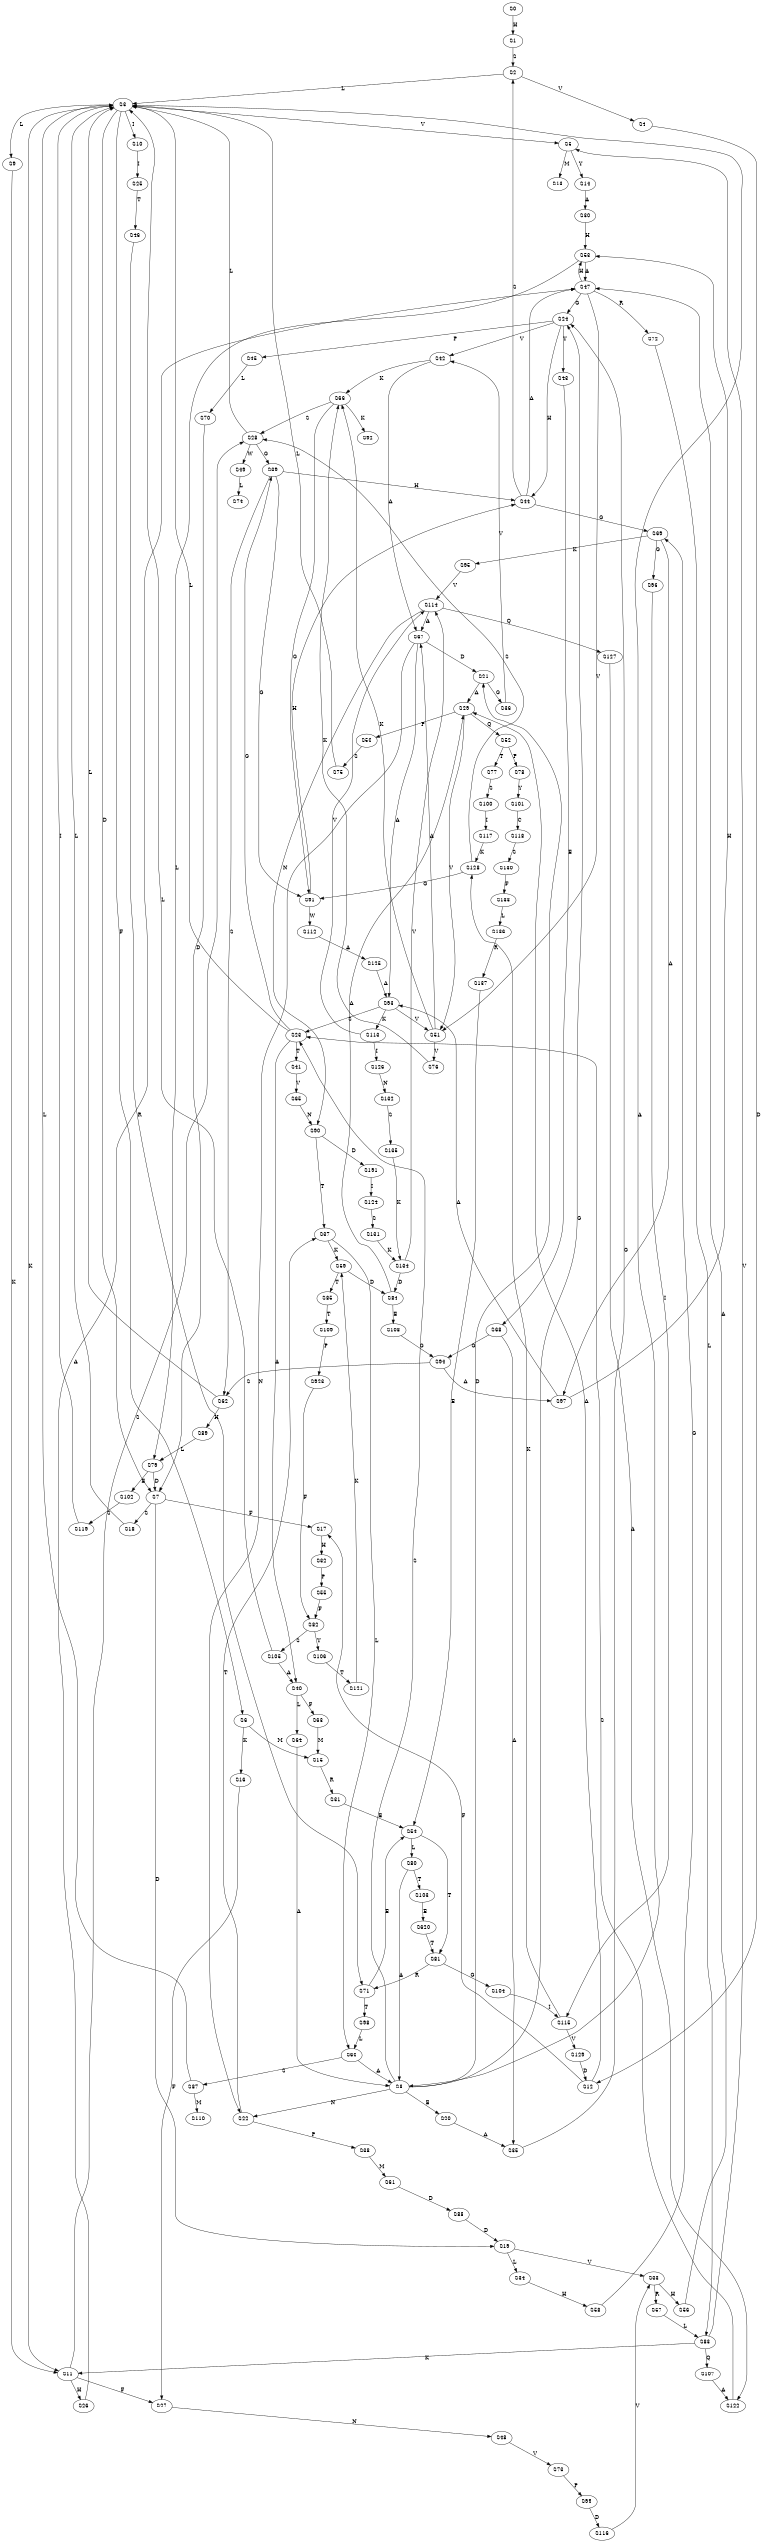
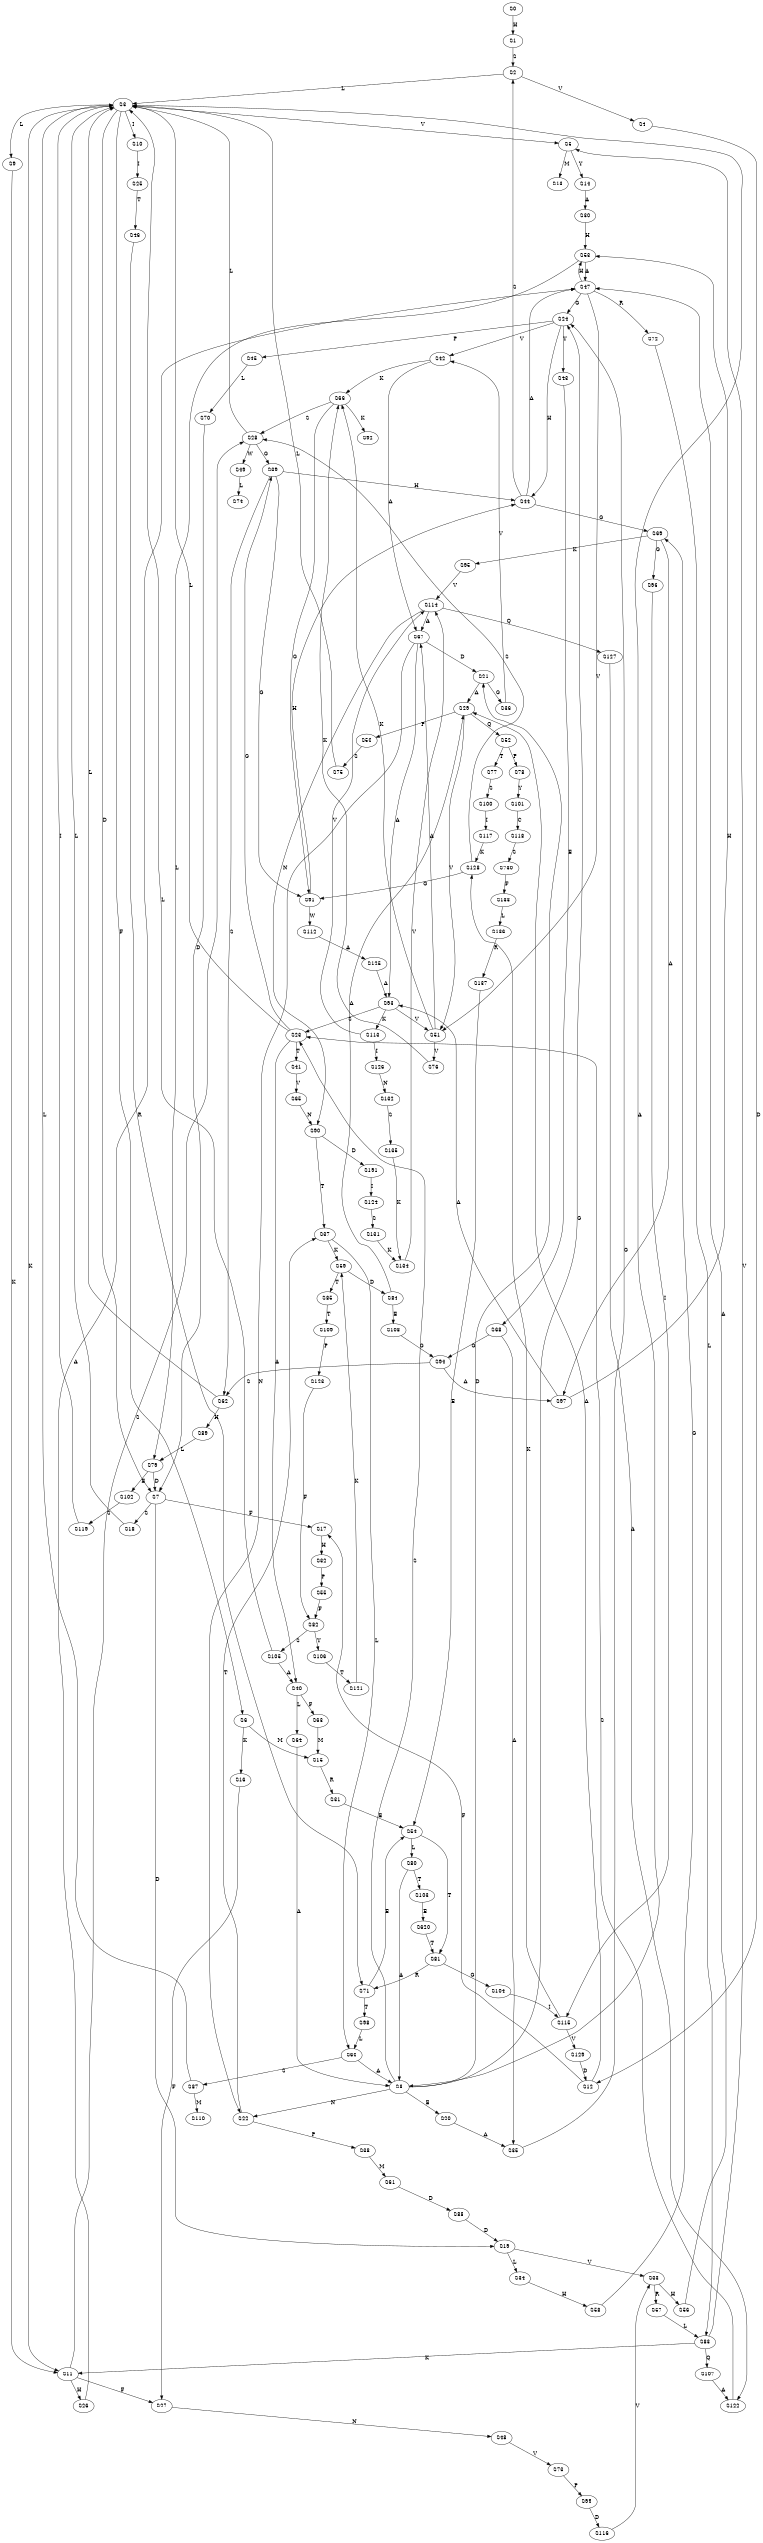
node "S130": label "S130" -> "S730"
edge "S134" -> "S84": removed, label "D"
node "S923": label "S923" -> "S123"
